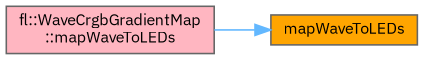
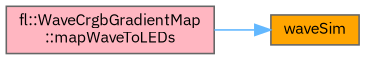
node "mapWaveToLEDs": label "mapWaveToLEDs" -> "waveSim"
